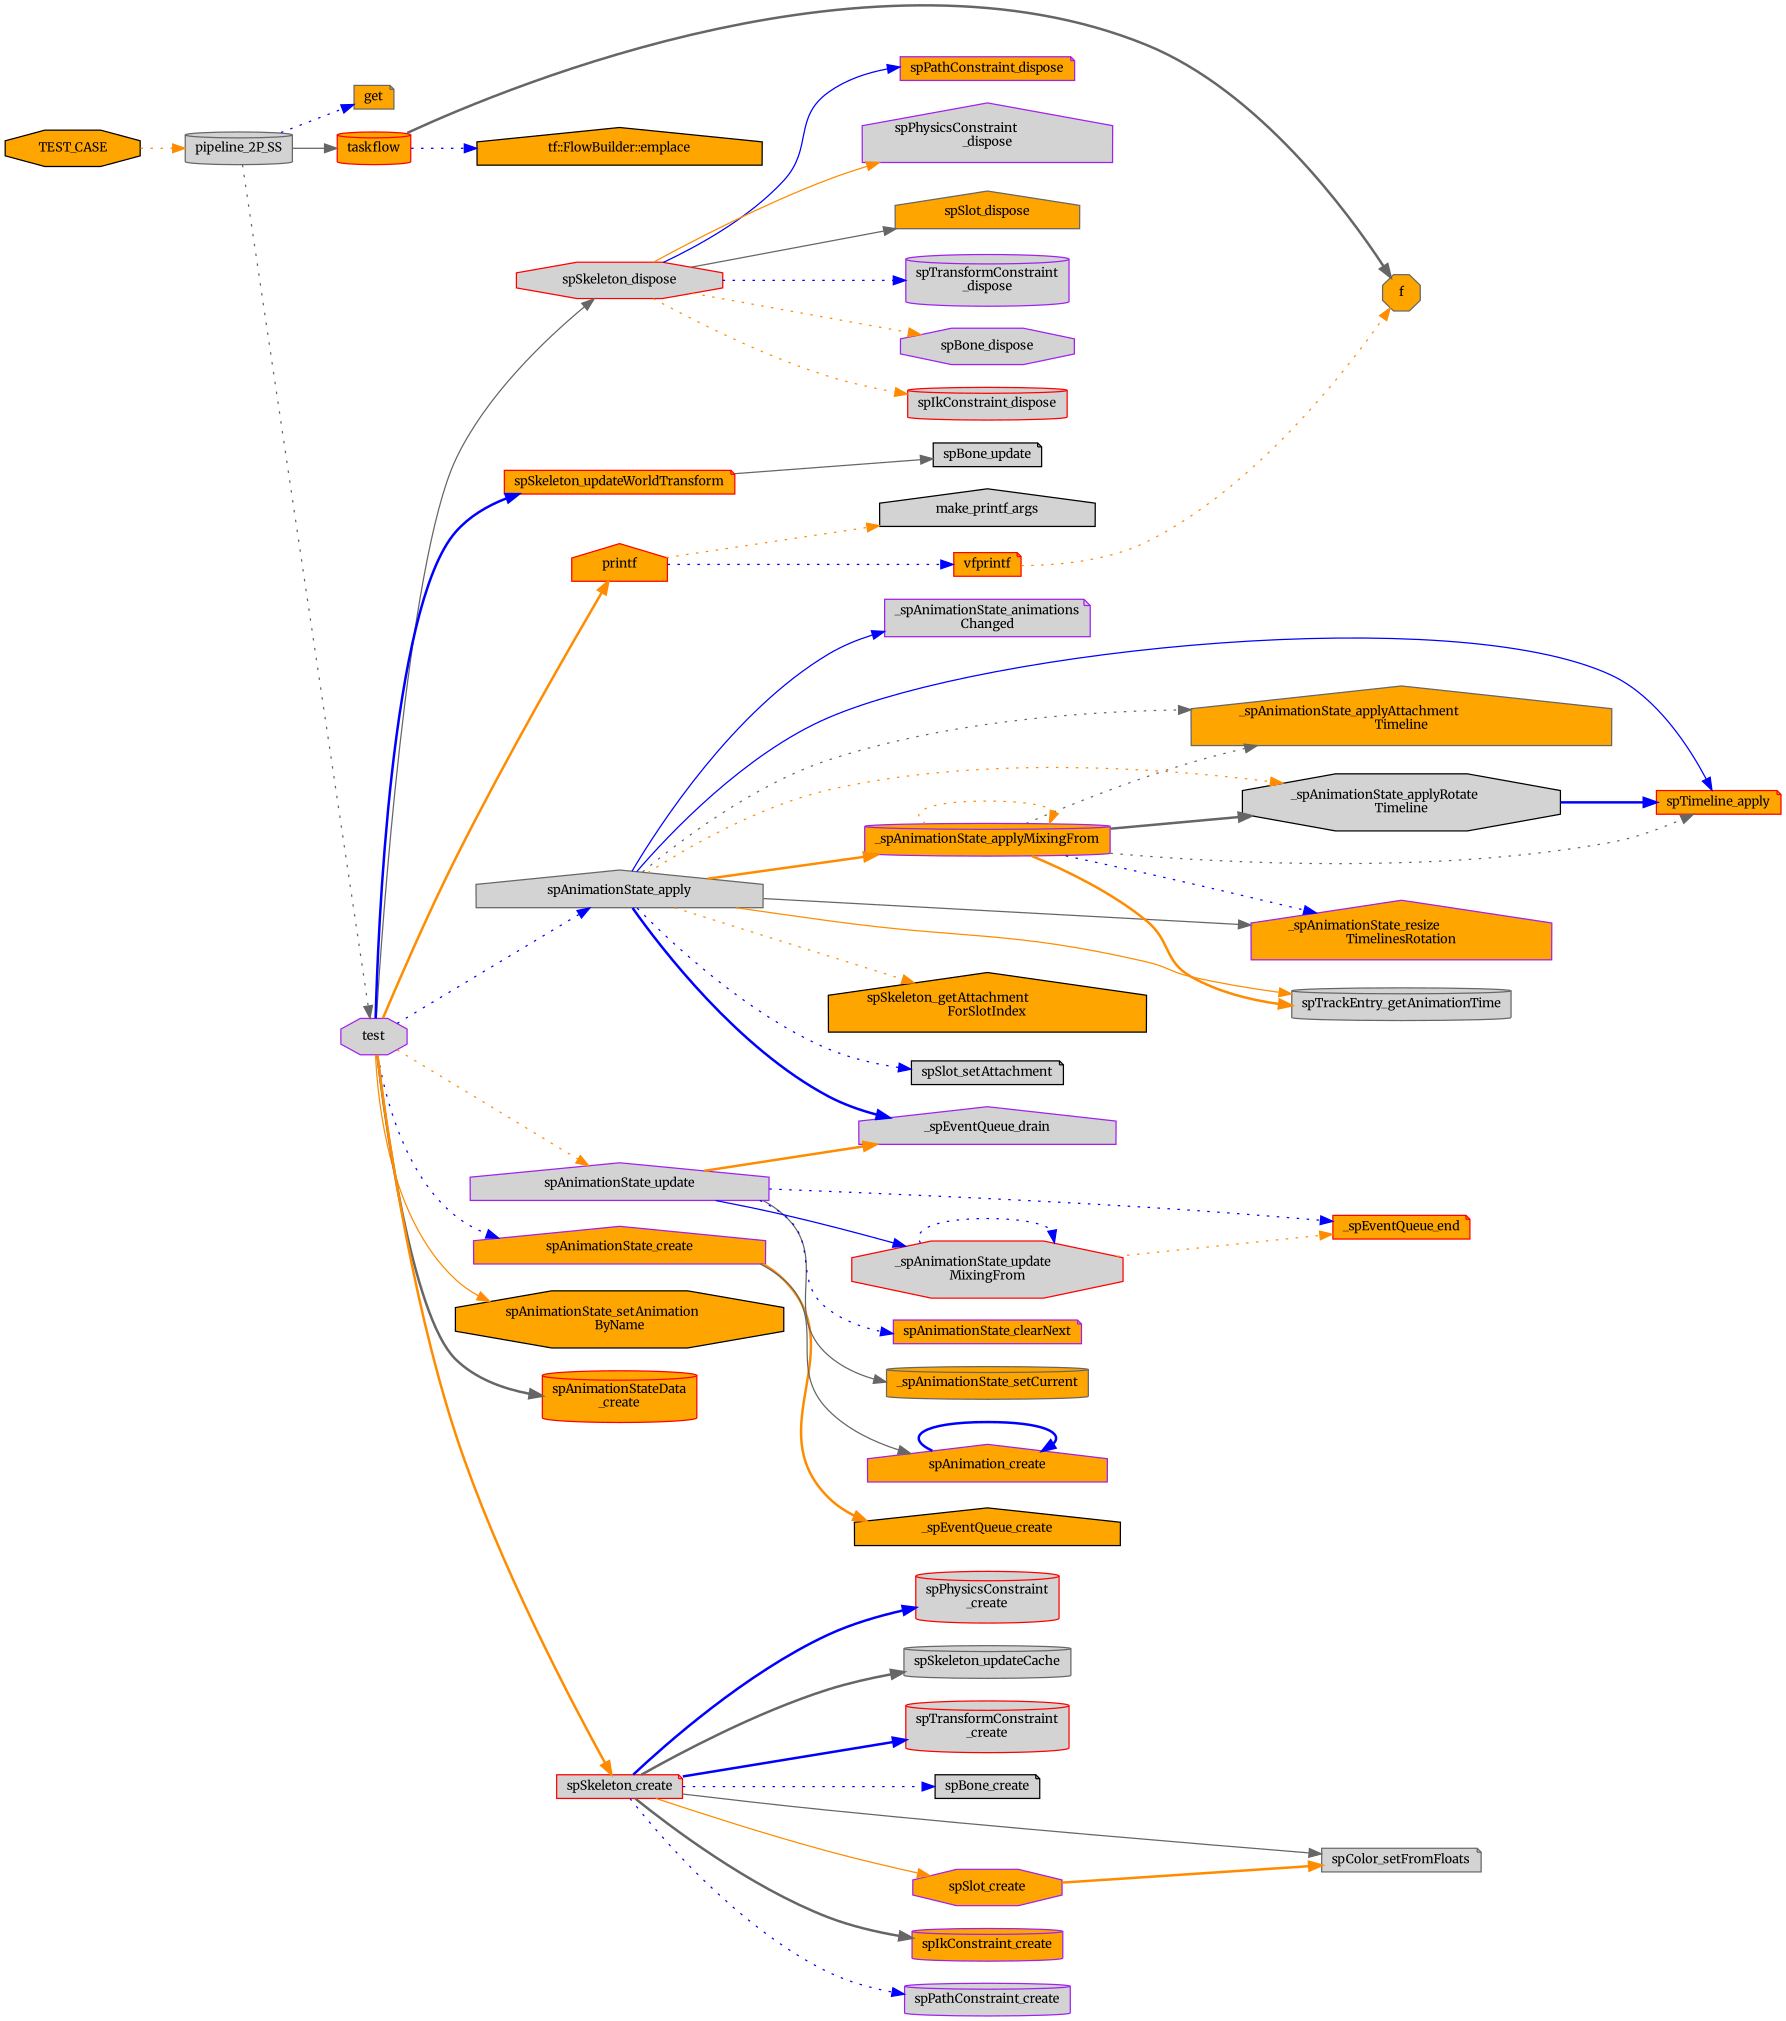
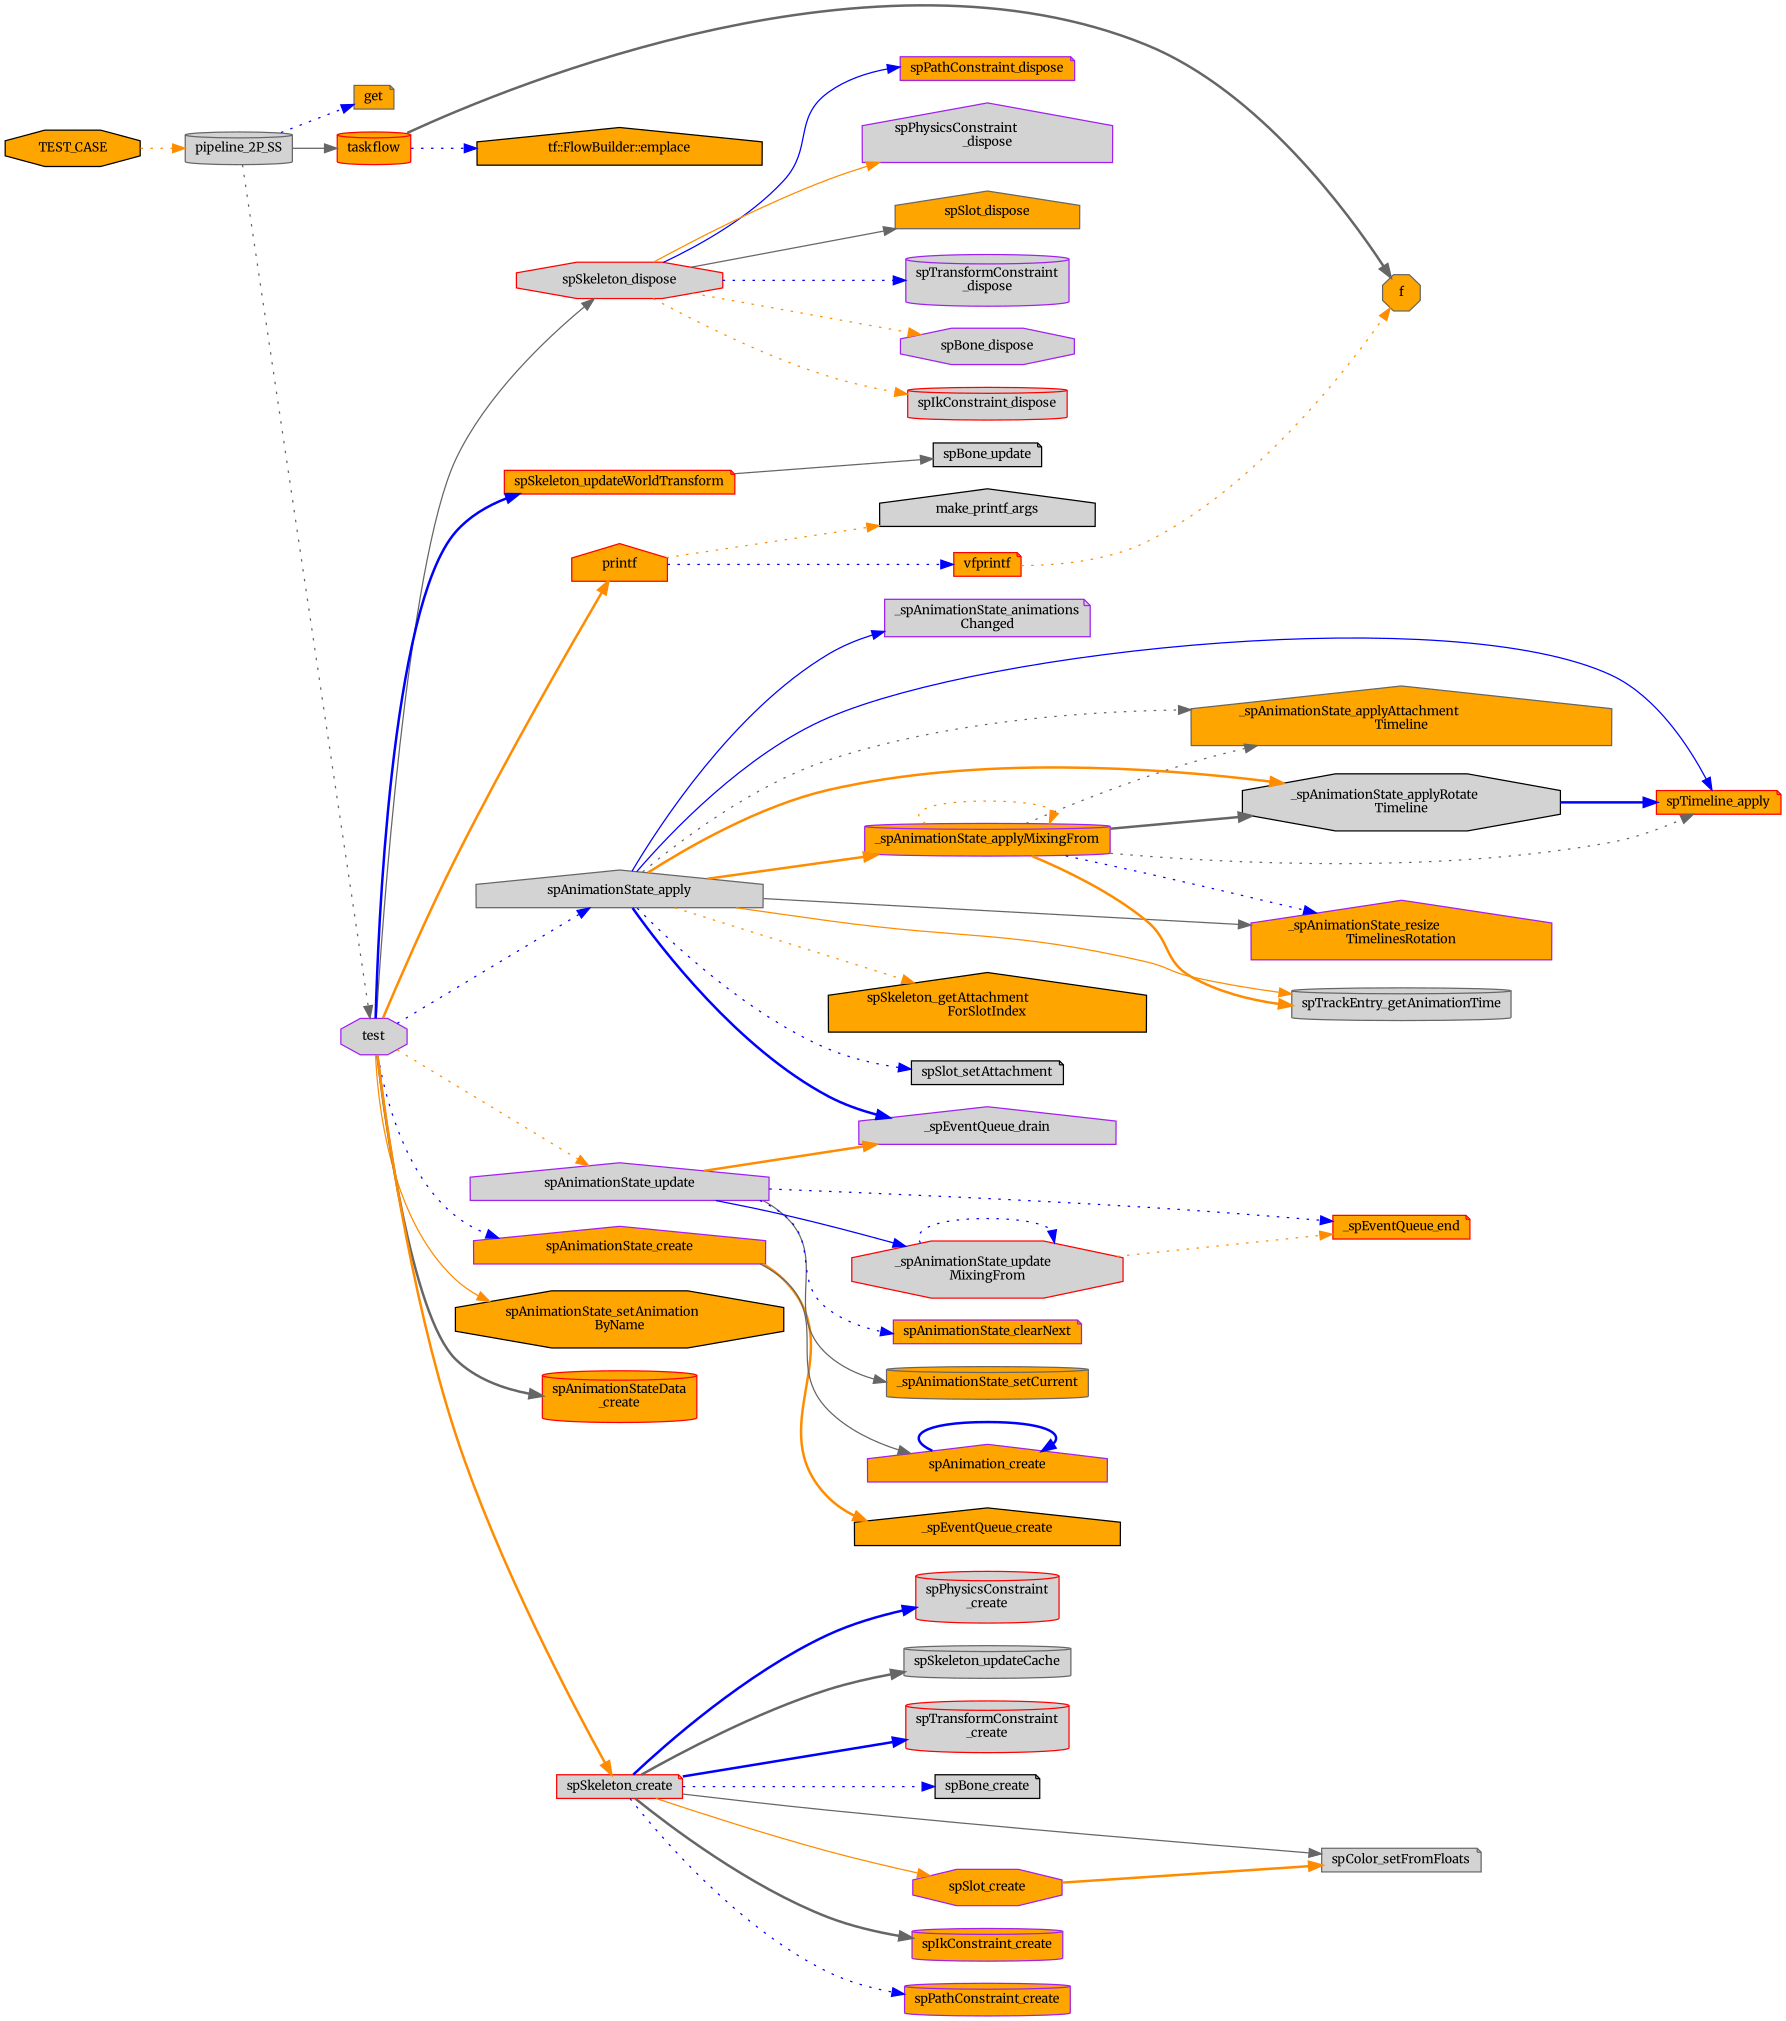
edge "spAnimationState_apply" -> "_spAnimationState_applyRotate Timeline": style dotted -> bold
node "spPathConstraint_create": fillcolor lightgrey -> orange
